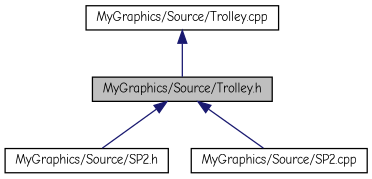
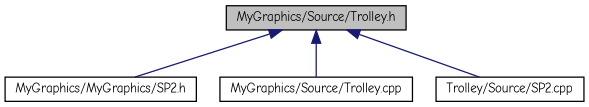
edge "MyGraphics/Source/Trolley.h" -> "MyGraphics/Source/Trolley.cpp": reversed
node "MyGraphics/Source/SP2.h": label "MyGraphics/Source/SP2.h" -> "MyGraphics/MyGraphics/SP2.h"
node "MyGraphics/Source/SP2.cpp": label "MyGraphics/Source/SP2.cpp" -> "Trolley/Source/SP2.cpp"
